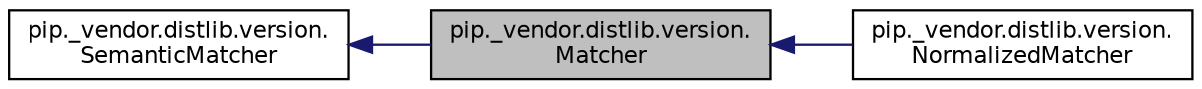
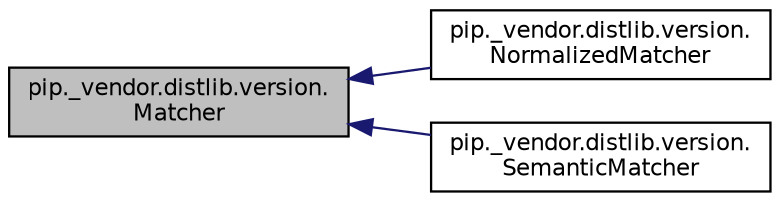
edge "pip._vendor.distlib.version. Matcher" -> "pip._vendor.distlib.version. SemanticMatcher": reversed
